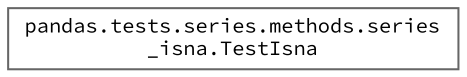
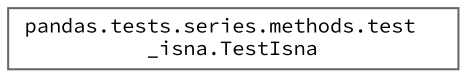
node "pandas.tests.series.methods.series _isna.TestIsna": label "pandas.tests.series.methods.series _isna.TestIsna" -> "pandas.tests.series.methods.test _isna.TestIsna"
